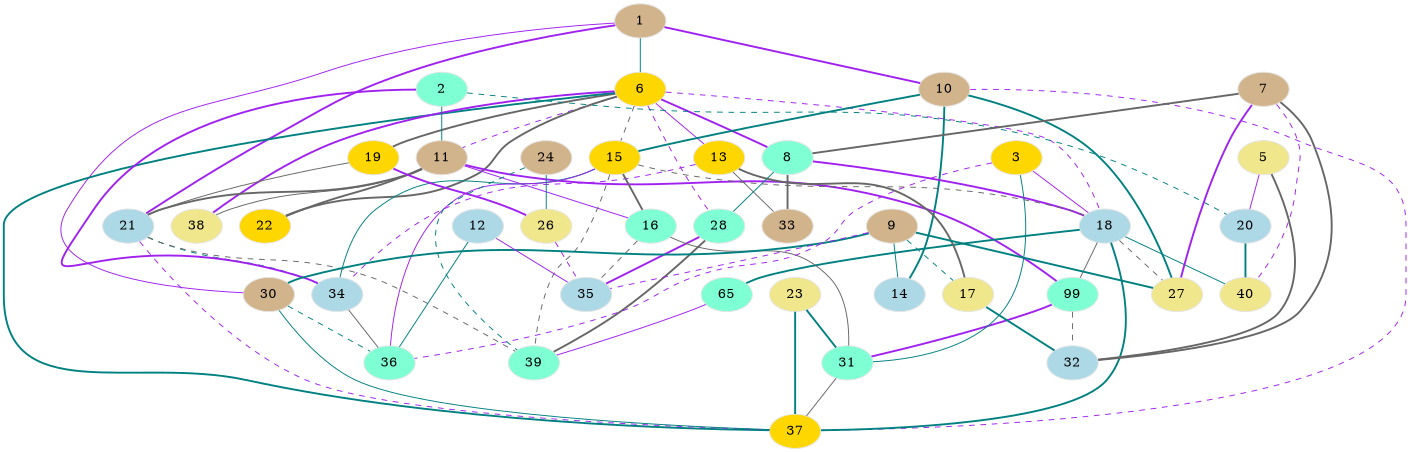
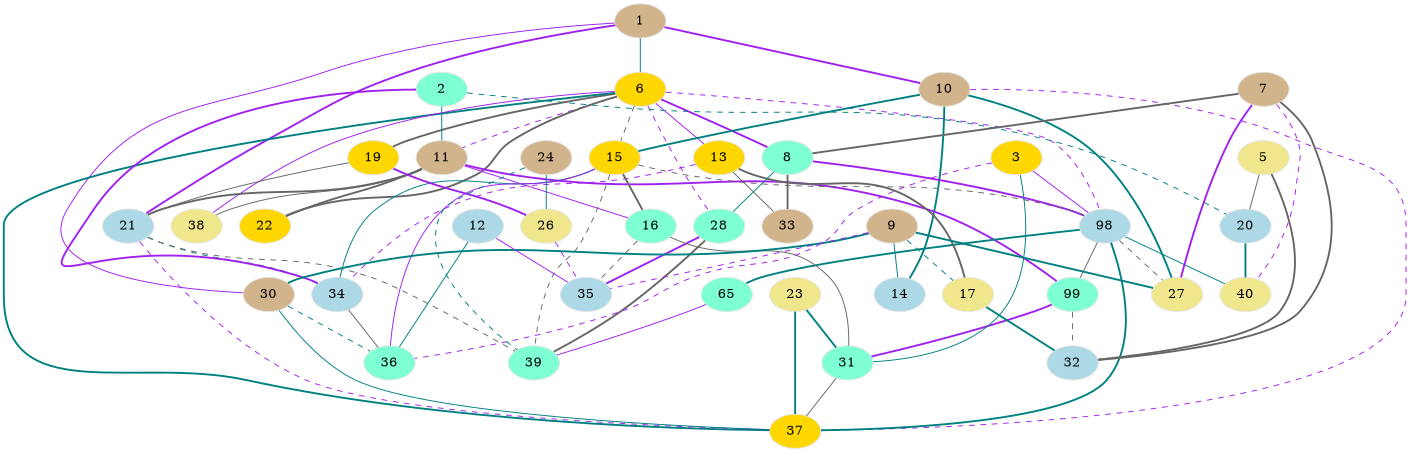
edge "6" -- "38": style bold -> solid
edge "5" -- "20": color purple -> gray40
node "18": label "18" -> "98"
